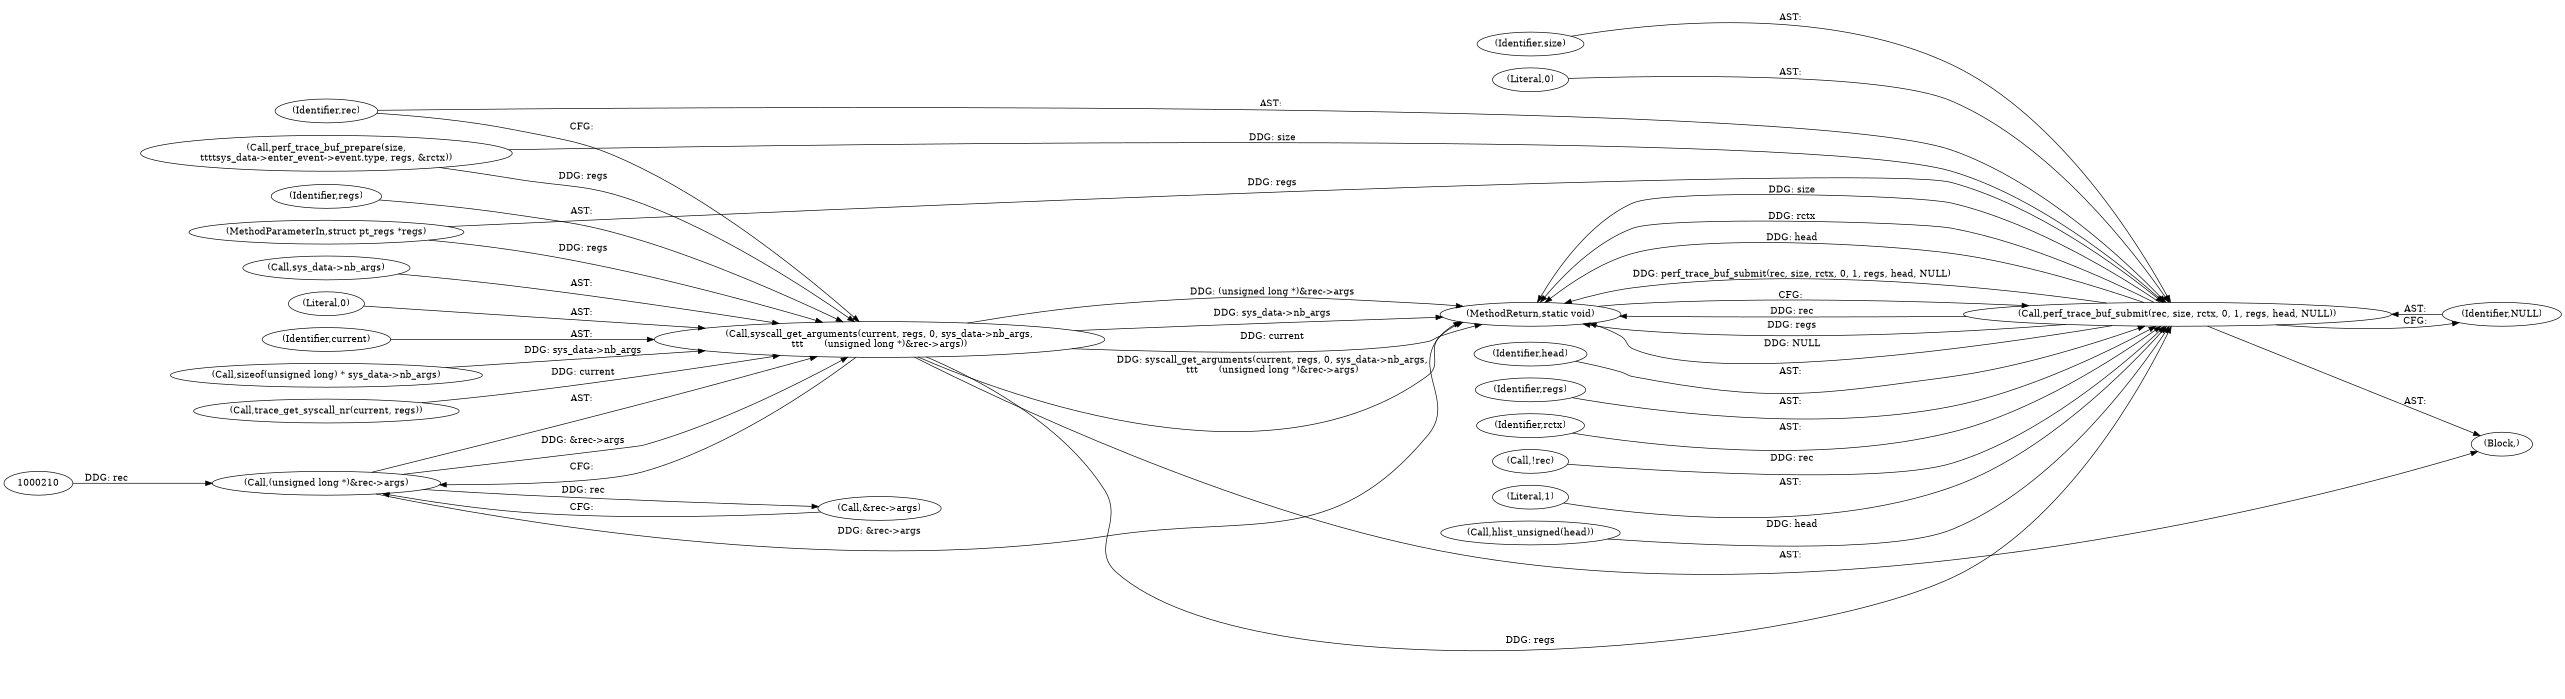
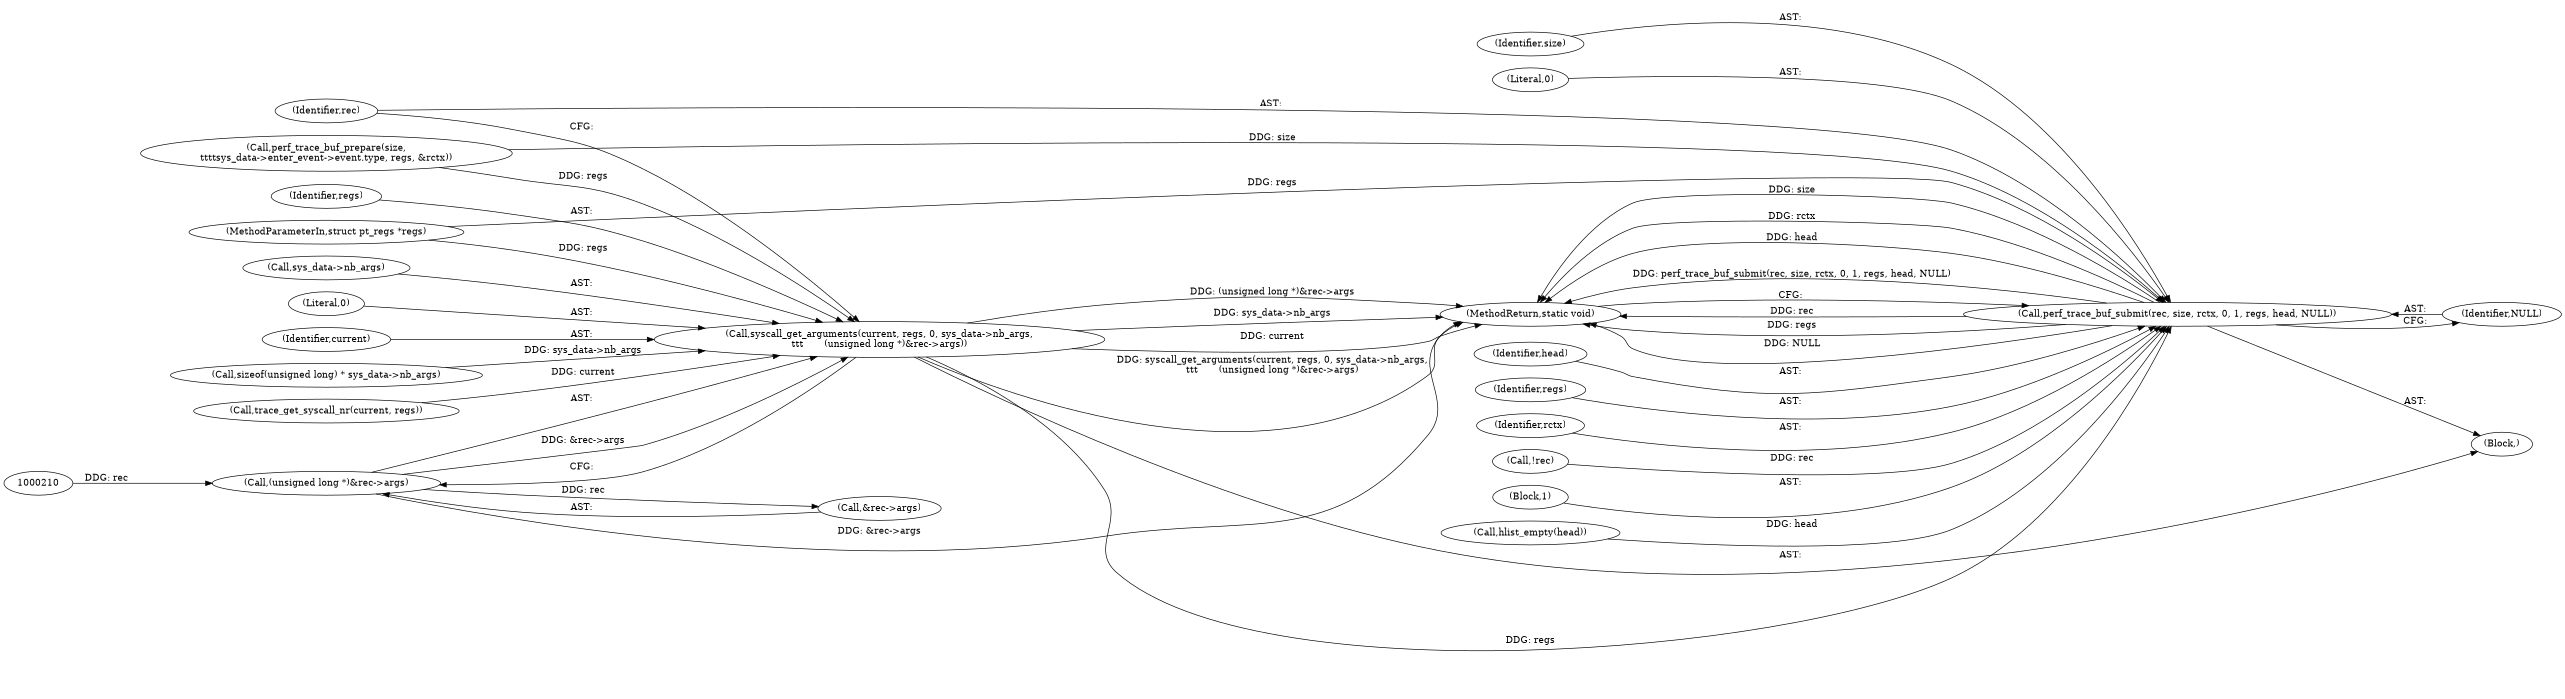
node "(Literal,1)": label "(Literal,1)" -> "(Block,1)"
edge "(Call,&rec->args)" -> "(Call,(unsigned long *)&rec->args)": label "CFG: " -> "AST: "
node "(Call,hlist_unsigned(head))": label "(Call,hlist_unsigned(head))" -> "(Call,hlist_empty(head))"
